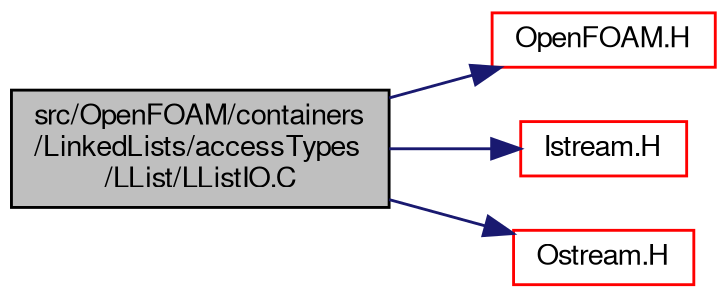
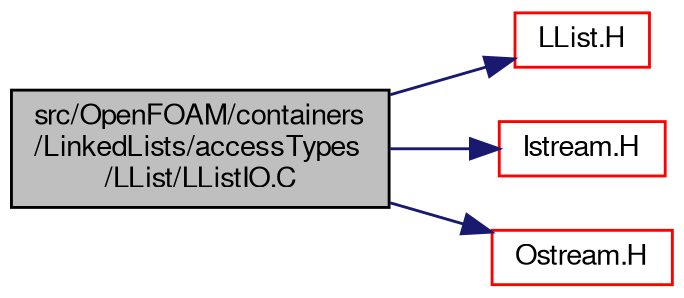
node "OpenFOAM.H": label "OpenFOAM.H" -> "LList.H"
